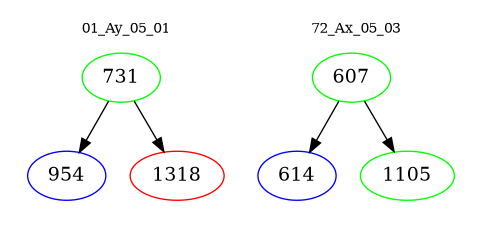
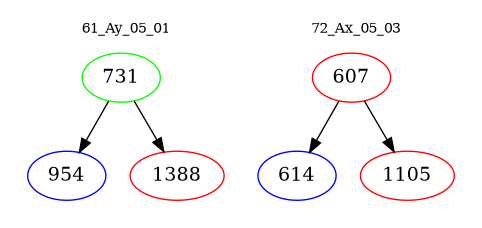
cluster "01_Ay_05_01": label "01_Ay_05_01" -> "61_Ay_05_01"
node "607": color green -> red
node "1318": label "1318" -> "1388"
node "1105": color green -> red
